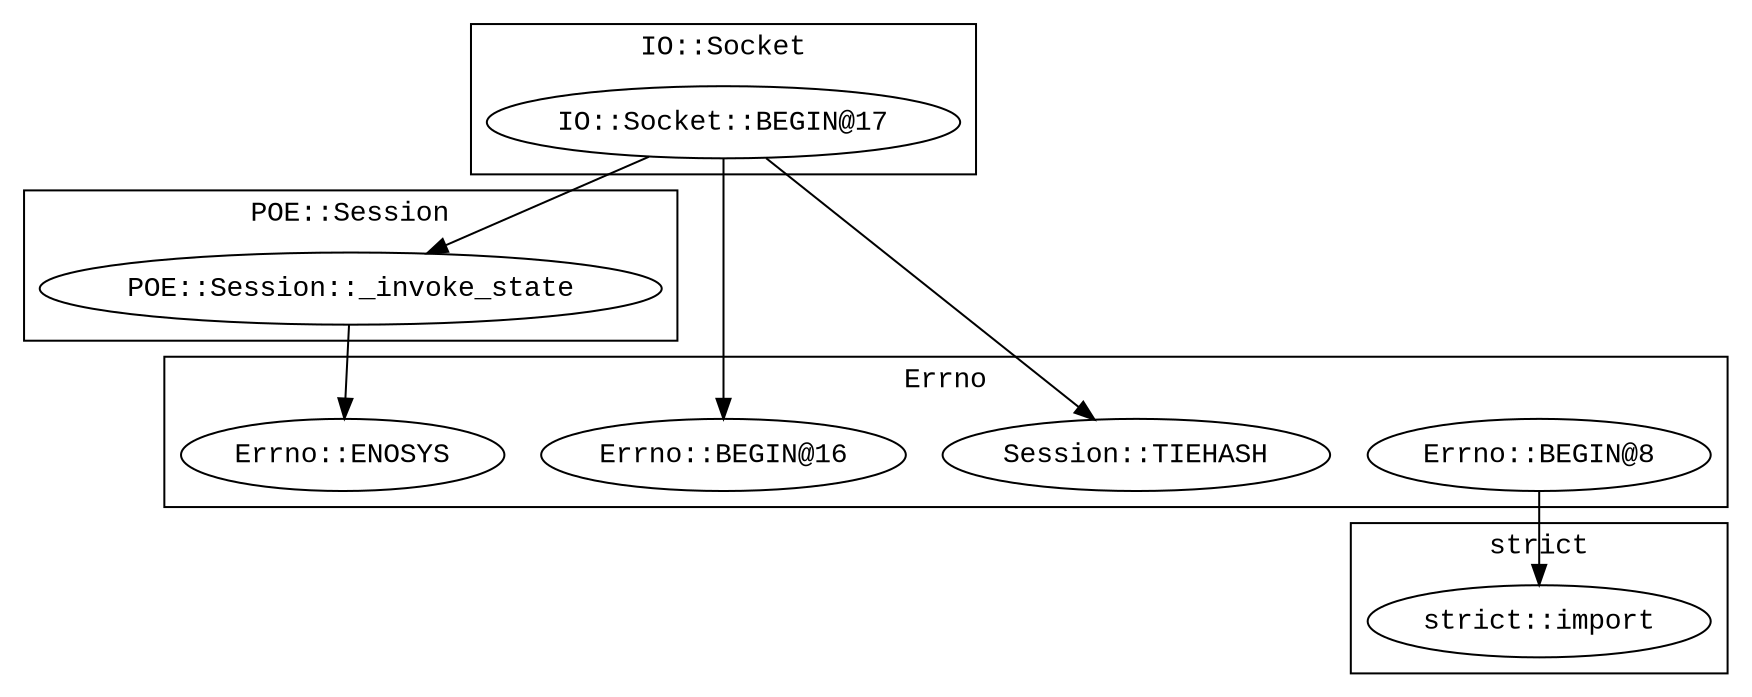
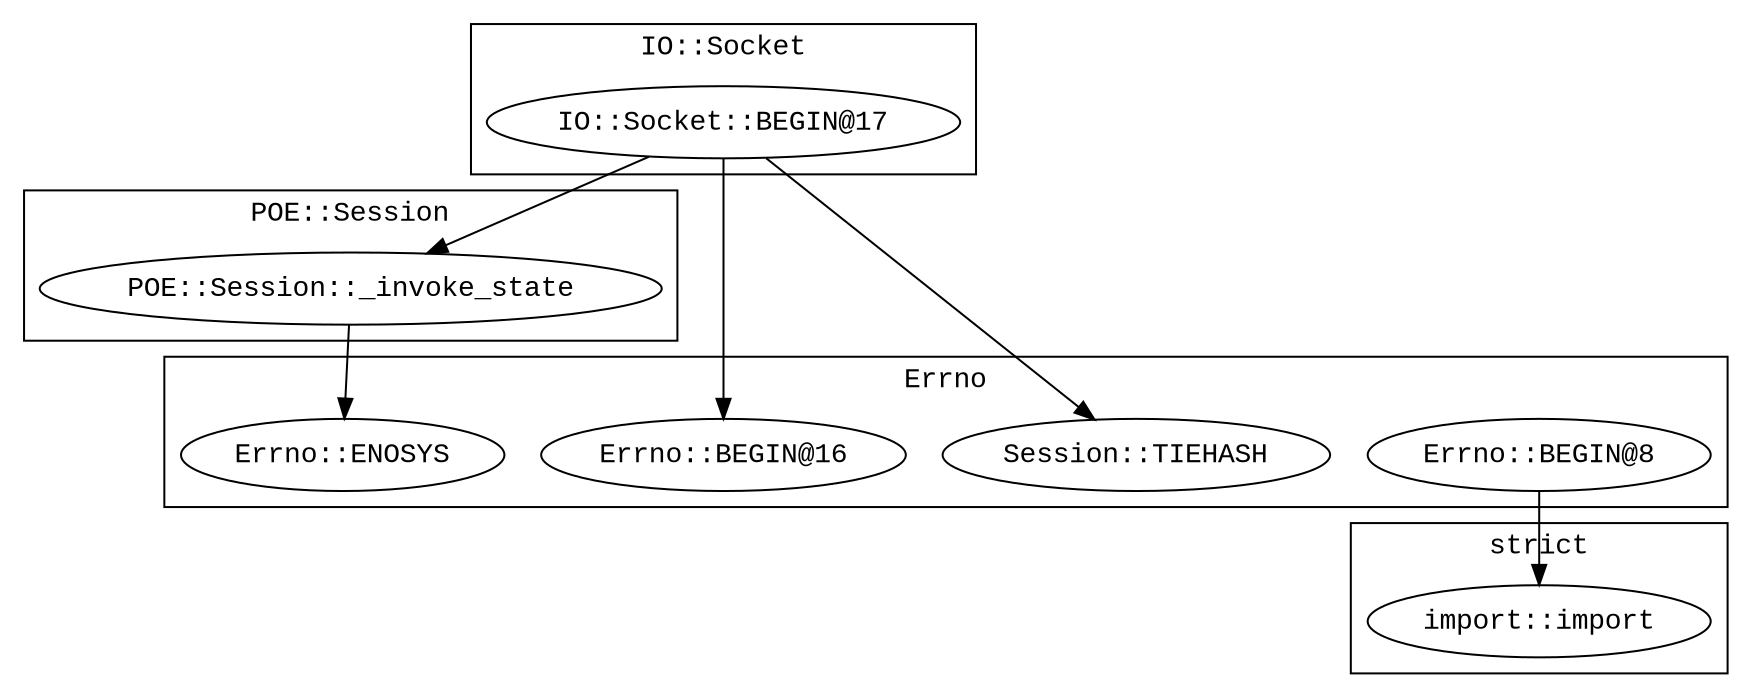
node "strict::import": label "strict::import" -> "import::import"
